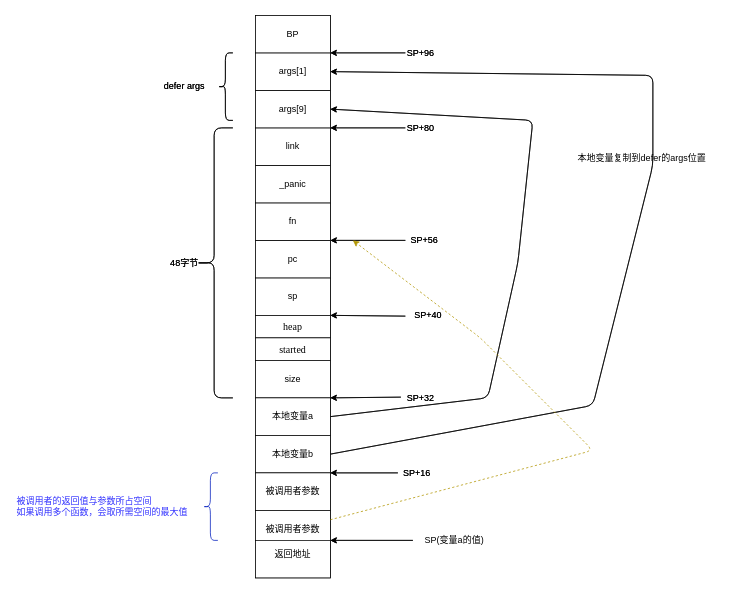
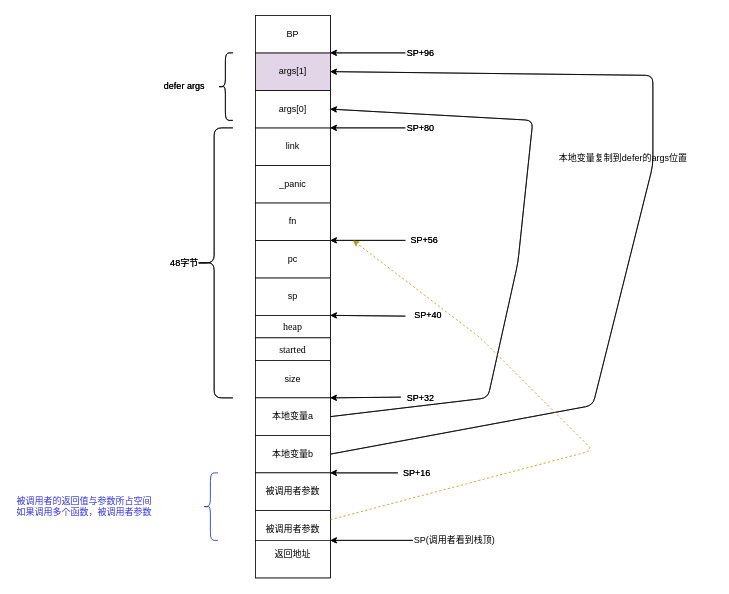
node "args[1]": fillcolor #ffffff -> #e1d5e7
node "args[9]": label "args[9]" -> "args[0]"
node "本地变量复制到defer的args位置": moved (642, 158) -> (623, 158)
node "被调用者的返回值与参数所占空间 如果调用多个函数，会取所需空间的最大值": label "被调用者的返回值与参数所占空间 如果调用多个函数，会取所需空间的最大值" -> "被调用者的返回值与参数所占空间 如果调用多个函数，被调用者参数"
node "SP(变量a的值)": label "SP(变量a的值)" -> "SP(调用者看到栈顶)"
